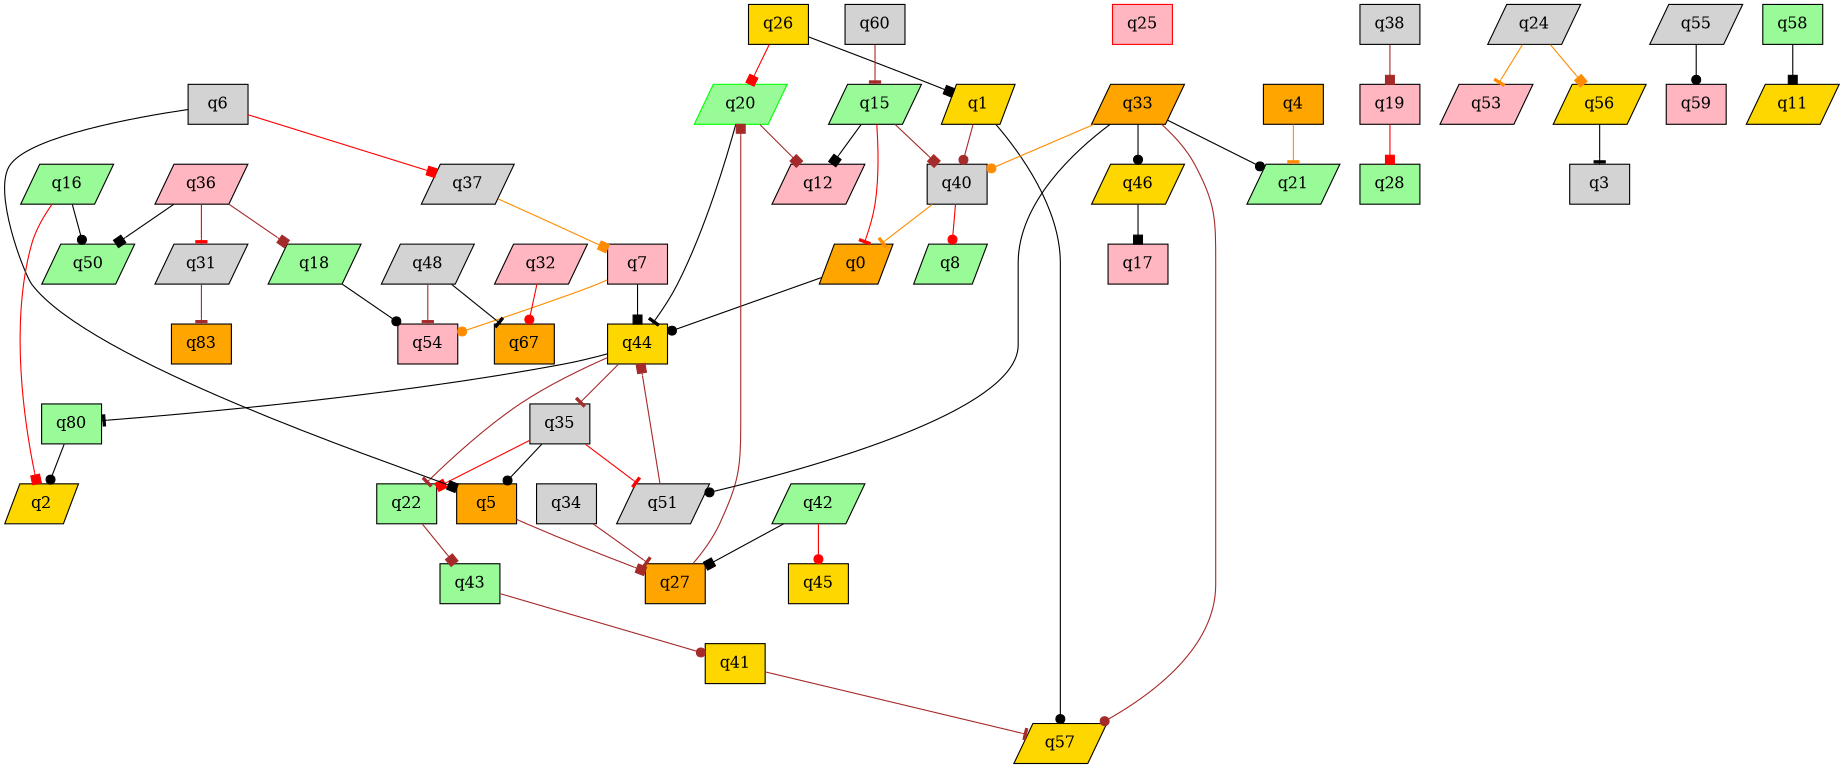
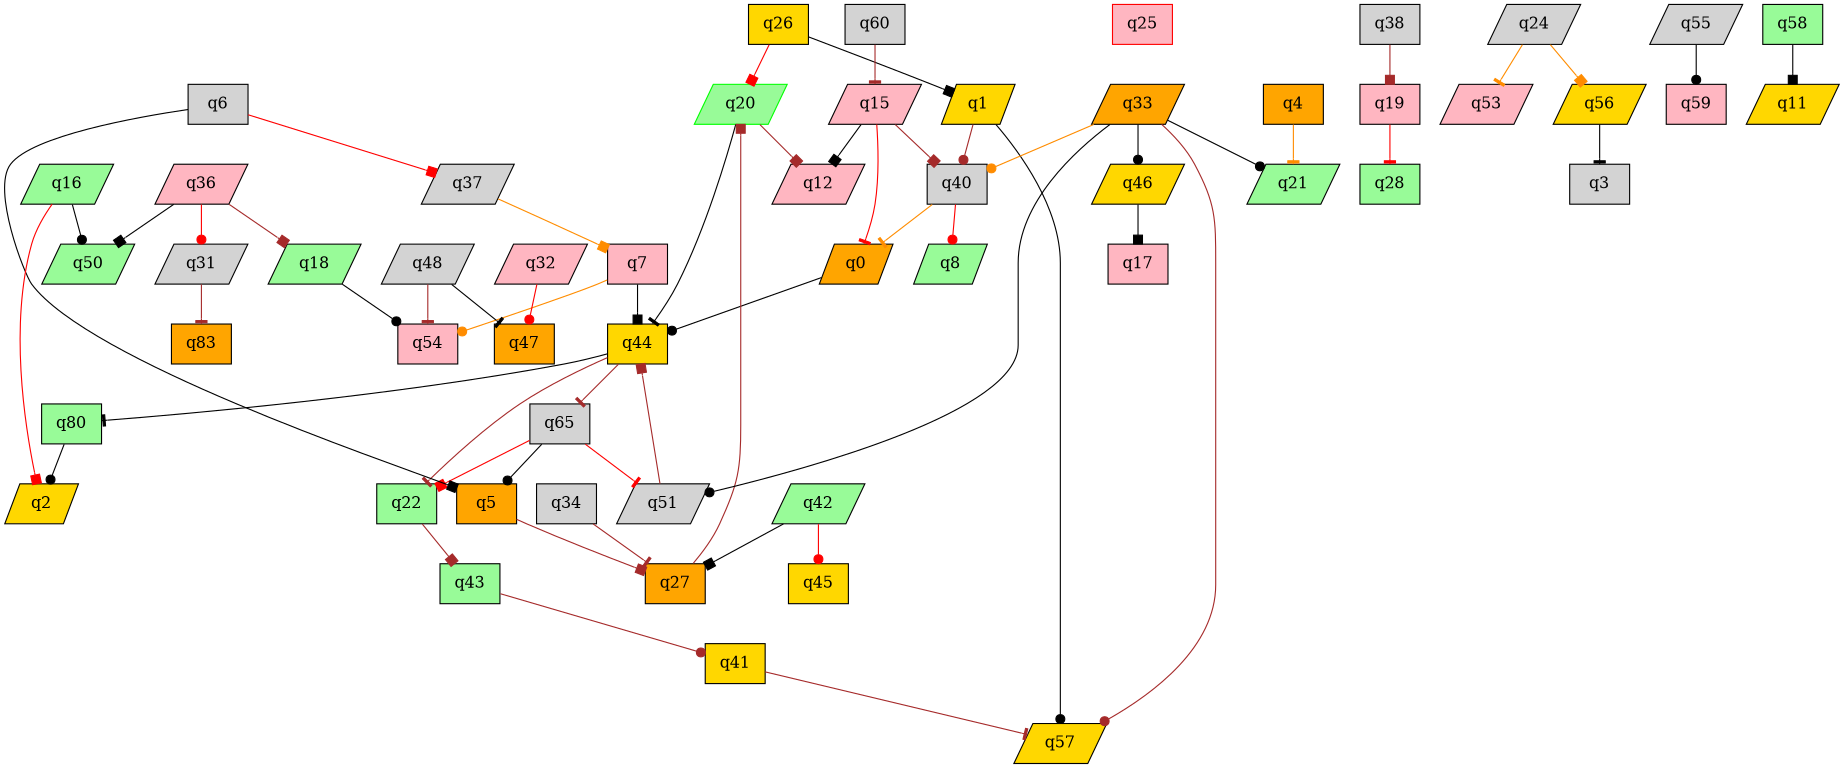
node "q15": fillcolor palegreen -> lightpink
edge "q19" -> "q28": arrowhead box -> tee
edge "q36" -> "q31": arrowhead tee -> dot
node "q67": label "q67" -> "q47"
node "q35": label "q35" -> "q65"
